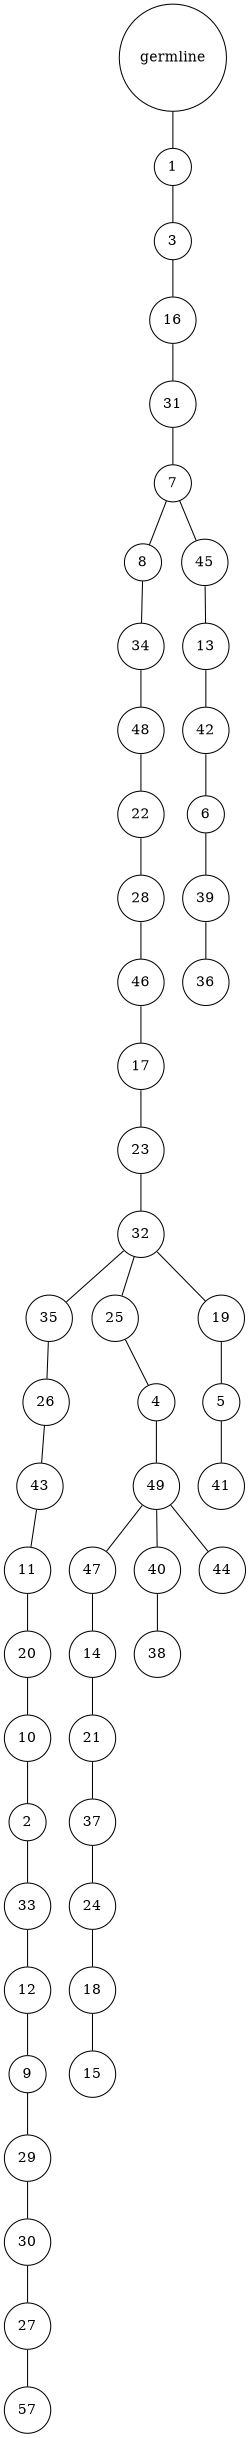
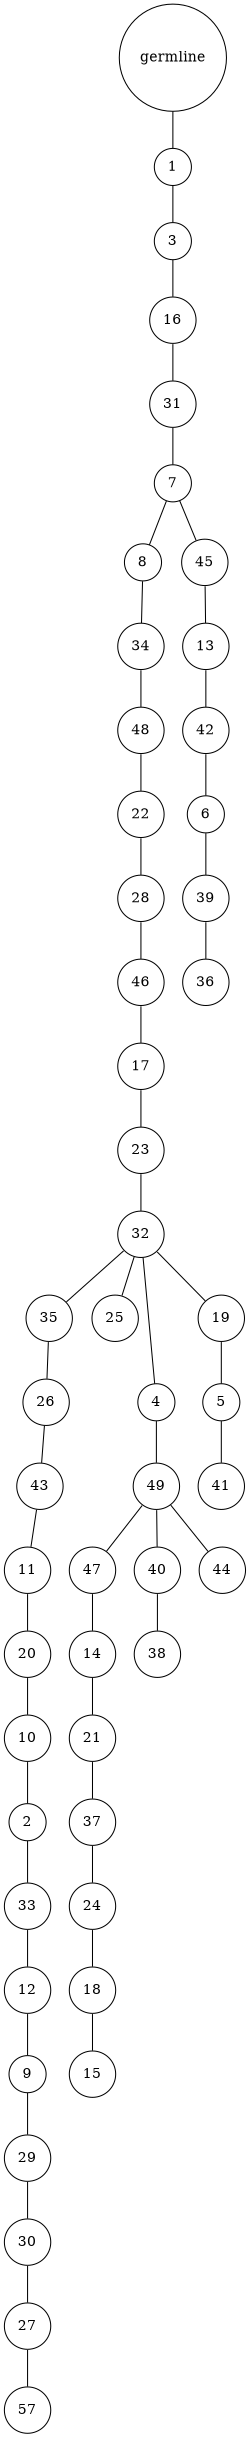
edge "25" -- "4": now "32" -- "4"
